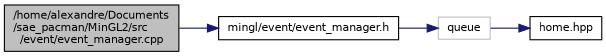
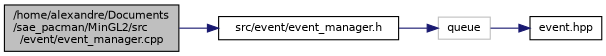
node "mingl/event/event_manager.h": label "mingl/event/event_manager.h" -> "src/event/event_manager.h"
node "home.hpp": label "home.hpp" -> "event.hpp"
